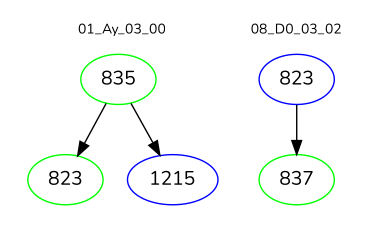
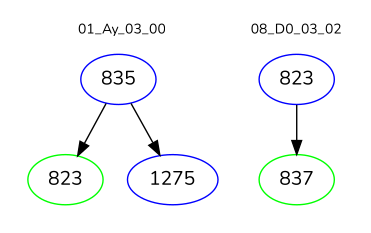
node "835": color green -> blue
node "1215": label "1215" -> "1275"
